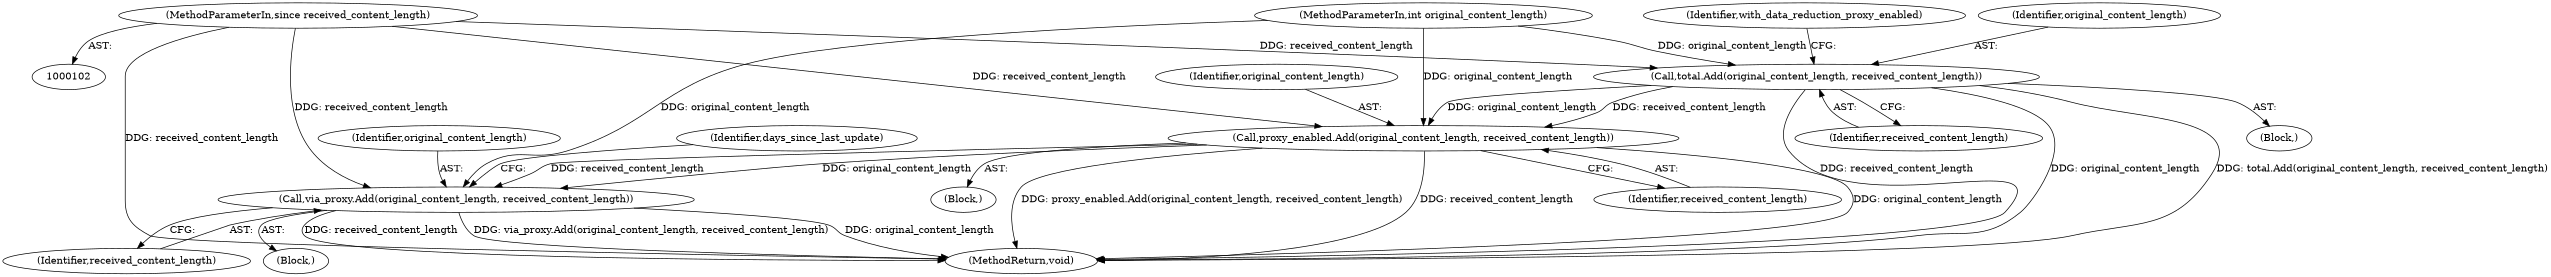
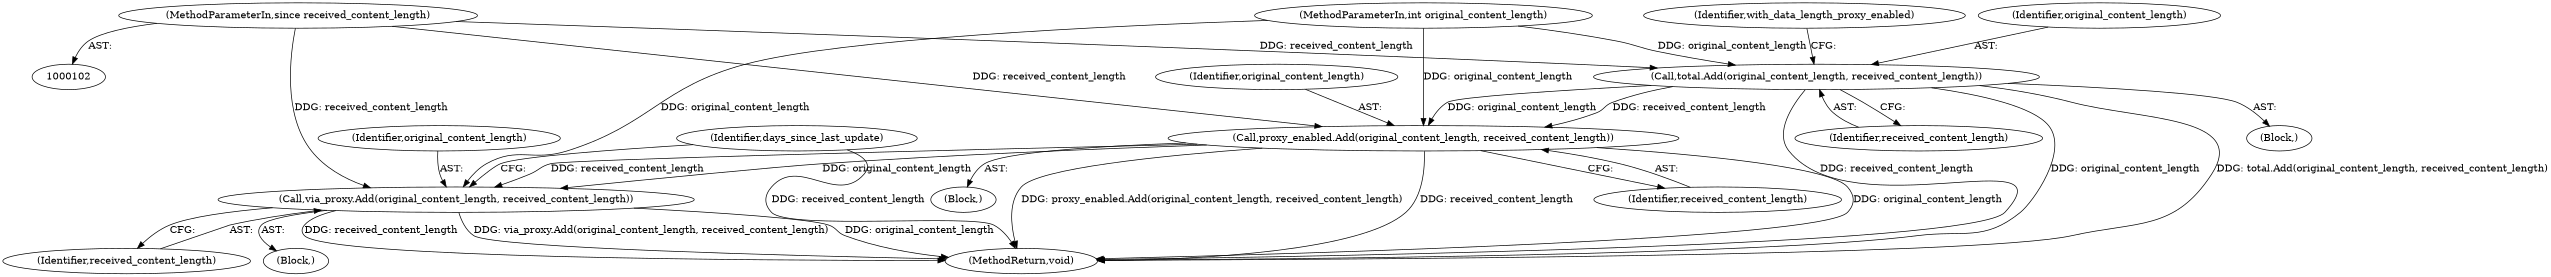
node "(Identifier,with_data_reduction_proxy_enabled)": label "(Identifier,with_data_reduction_proxy_enabled)" -> "(Identifier,with_data_length_proxy_enabled)"
edge "(MethodParameterIn,since received_content_length)" -> "(MethodReturn,void)": now "(Identifier,days_since_last_update)" -> "(MethodReturn,void)"
